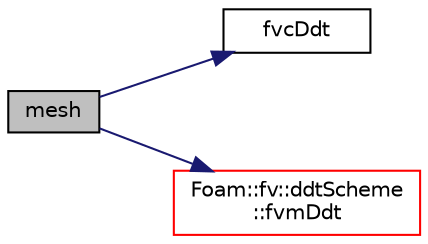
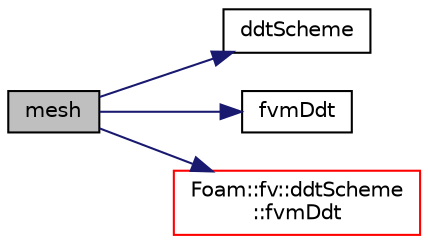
node "fvcDdt": label "fvcDdt" -> "ddtScheme"
node "fvmDdt": added
